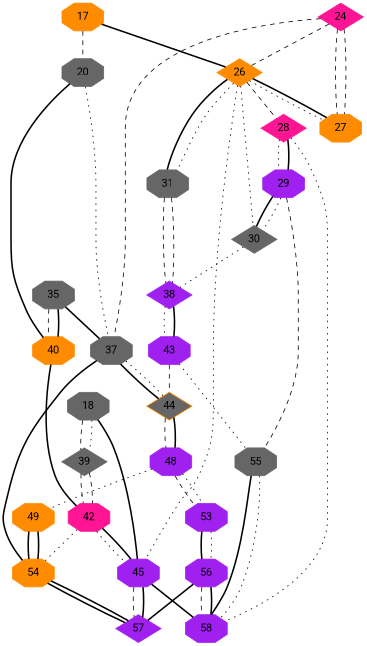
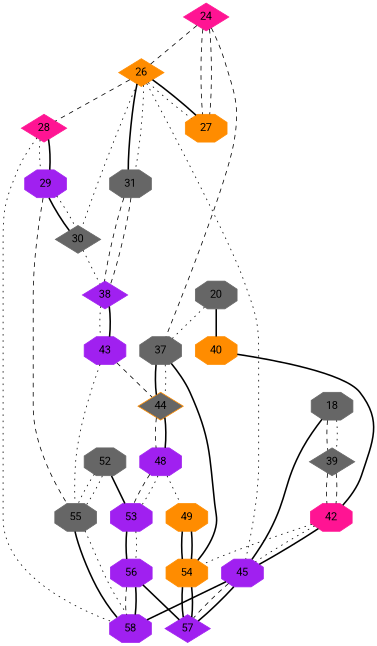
node "17": removed
node "35": removed
node "52": added
